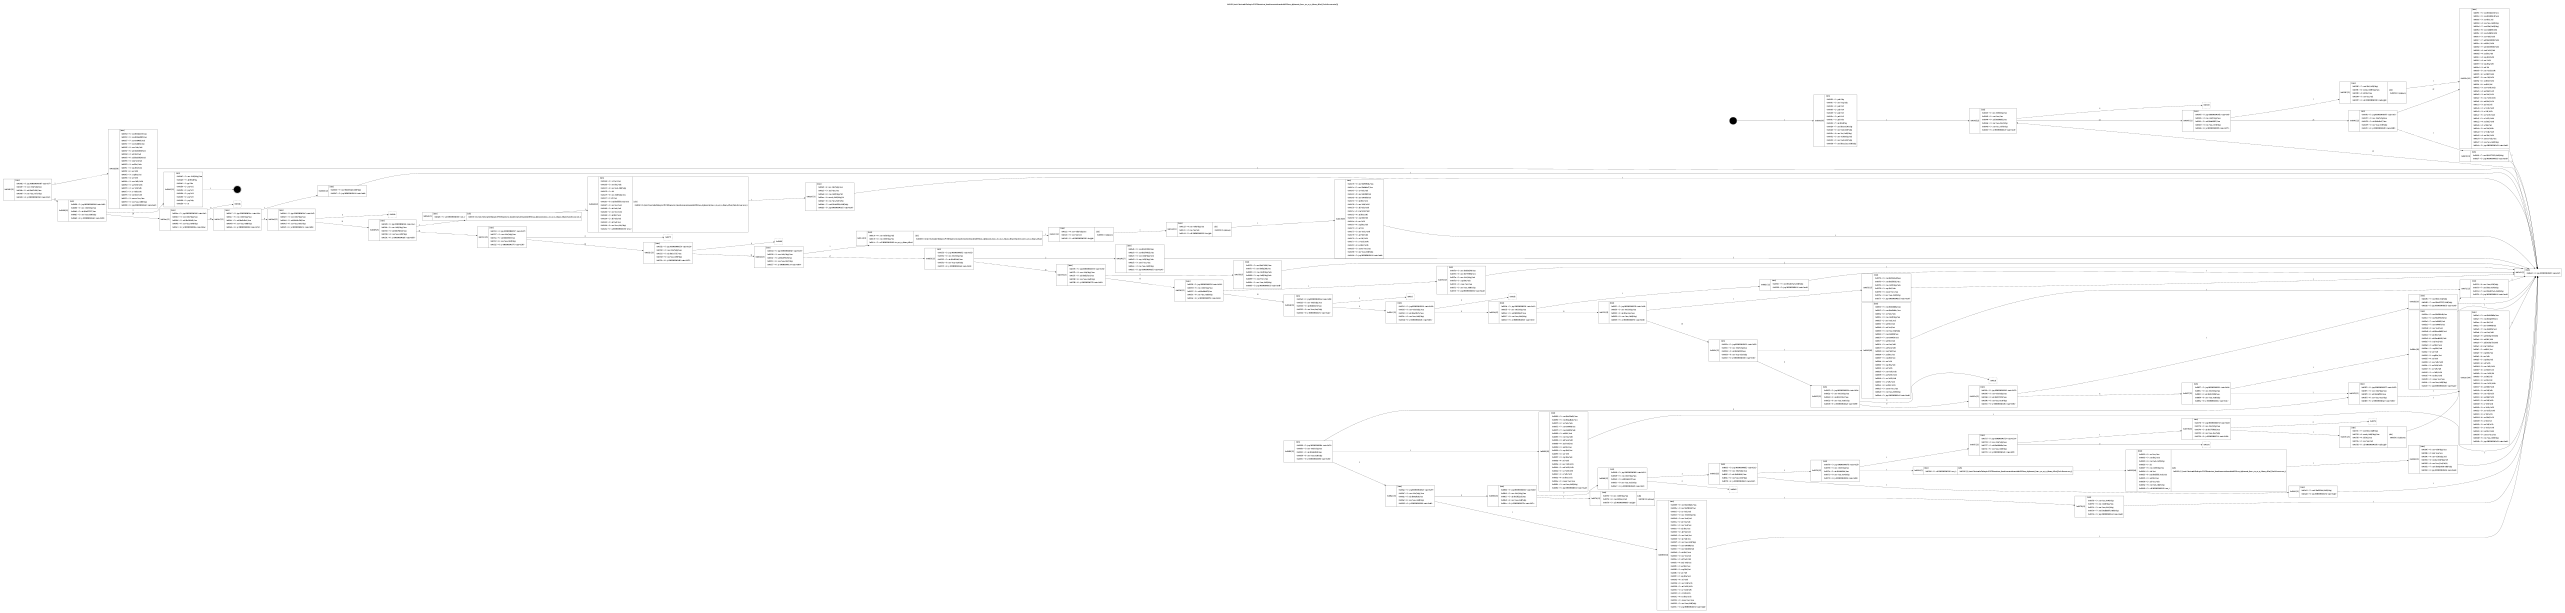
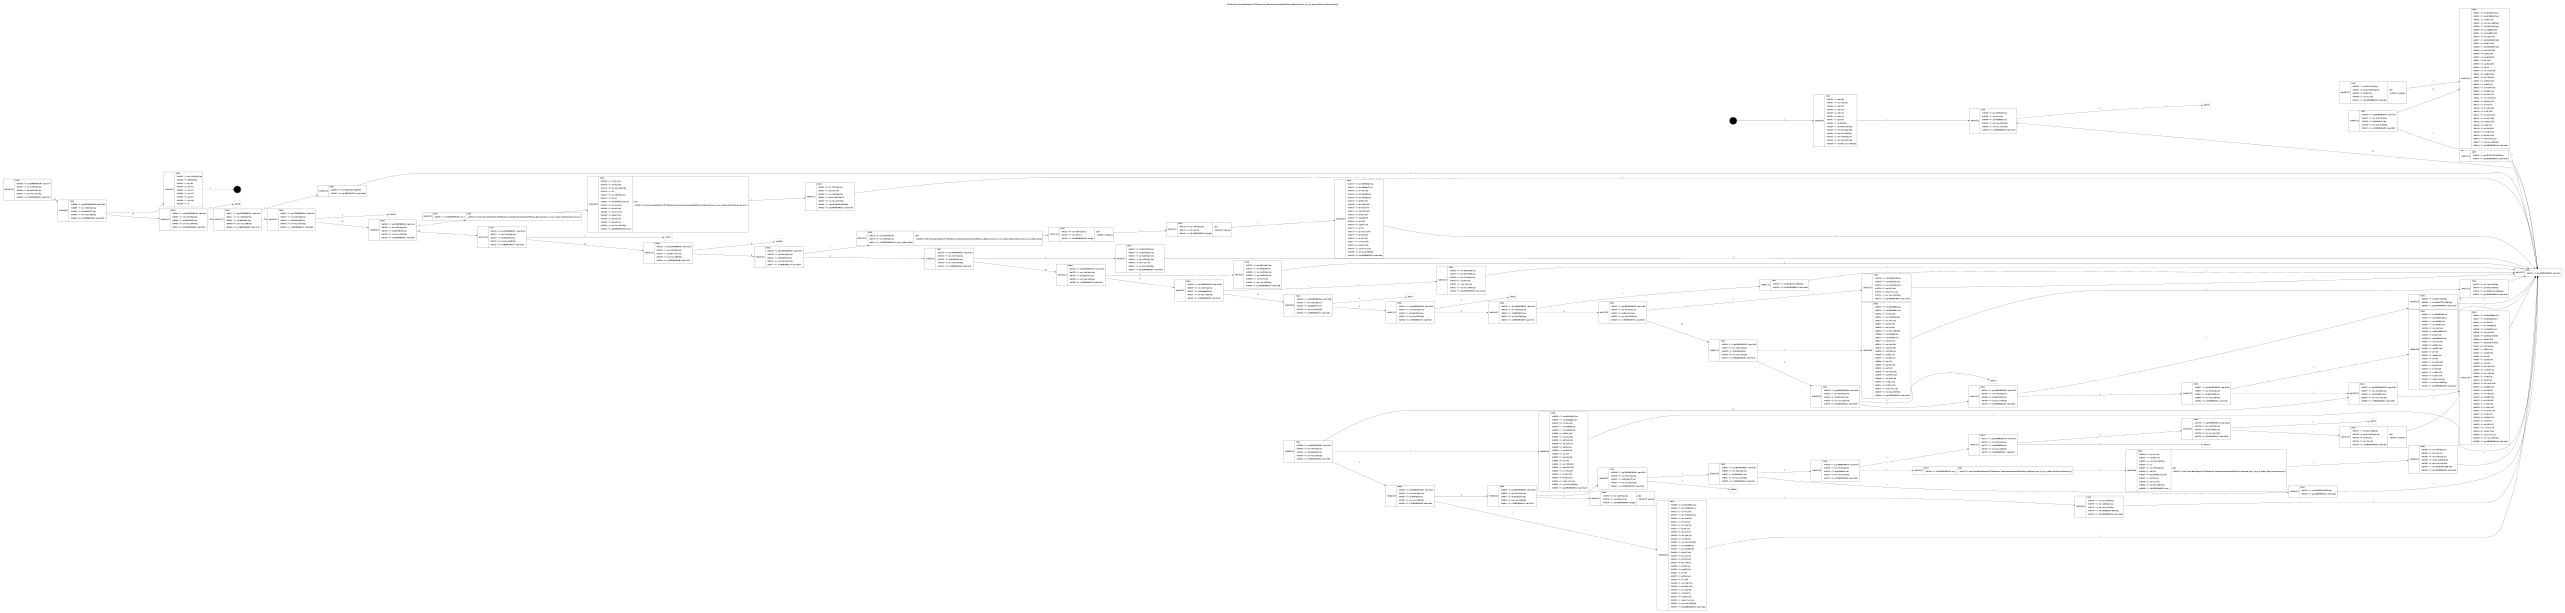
node "0x401456 [22]": removed
node "0x40192d [88]": removed
